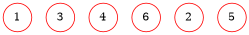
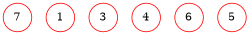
node "7": added
node "2": removed
